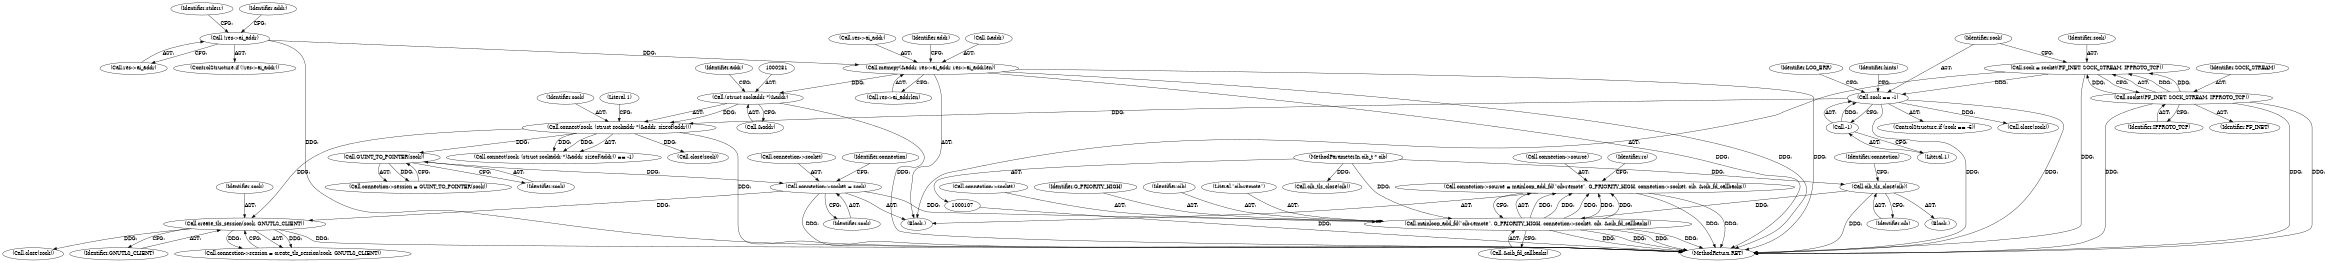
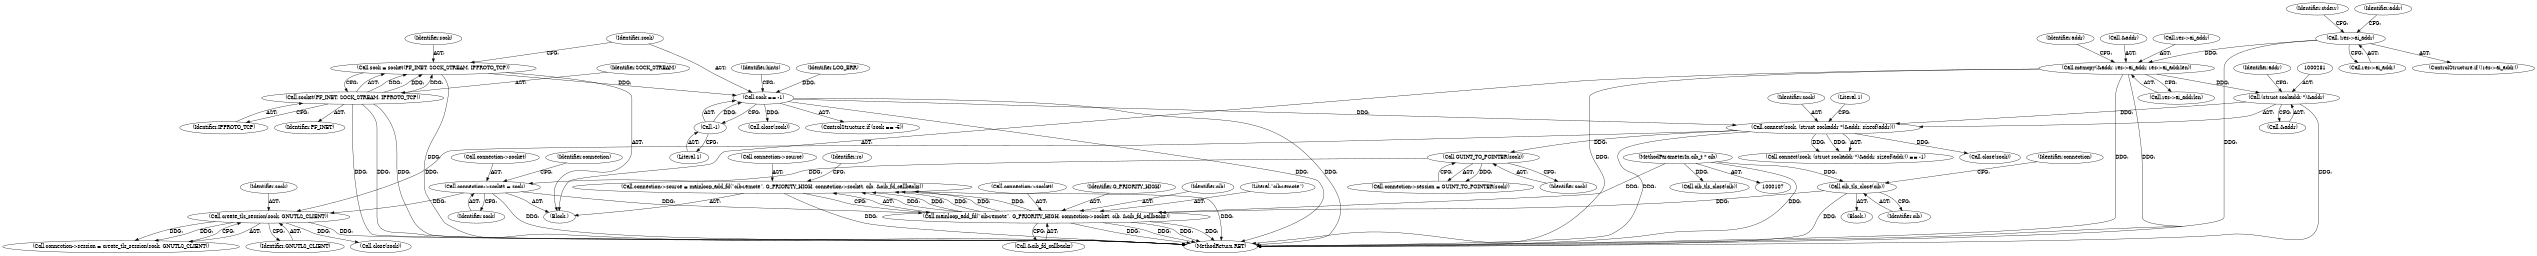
edge "(Identifier,LOG_ERR)" -> "(Call,sock == -1)": label "CFG: " -> "DDG: "
edge "1000107" -> "(MethodReturn,RET)": now "(MethodParameterIn,cib_t * cib)" -> "(MethodReturn,RET)"
